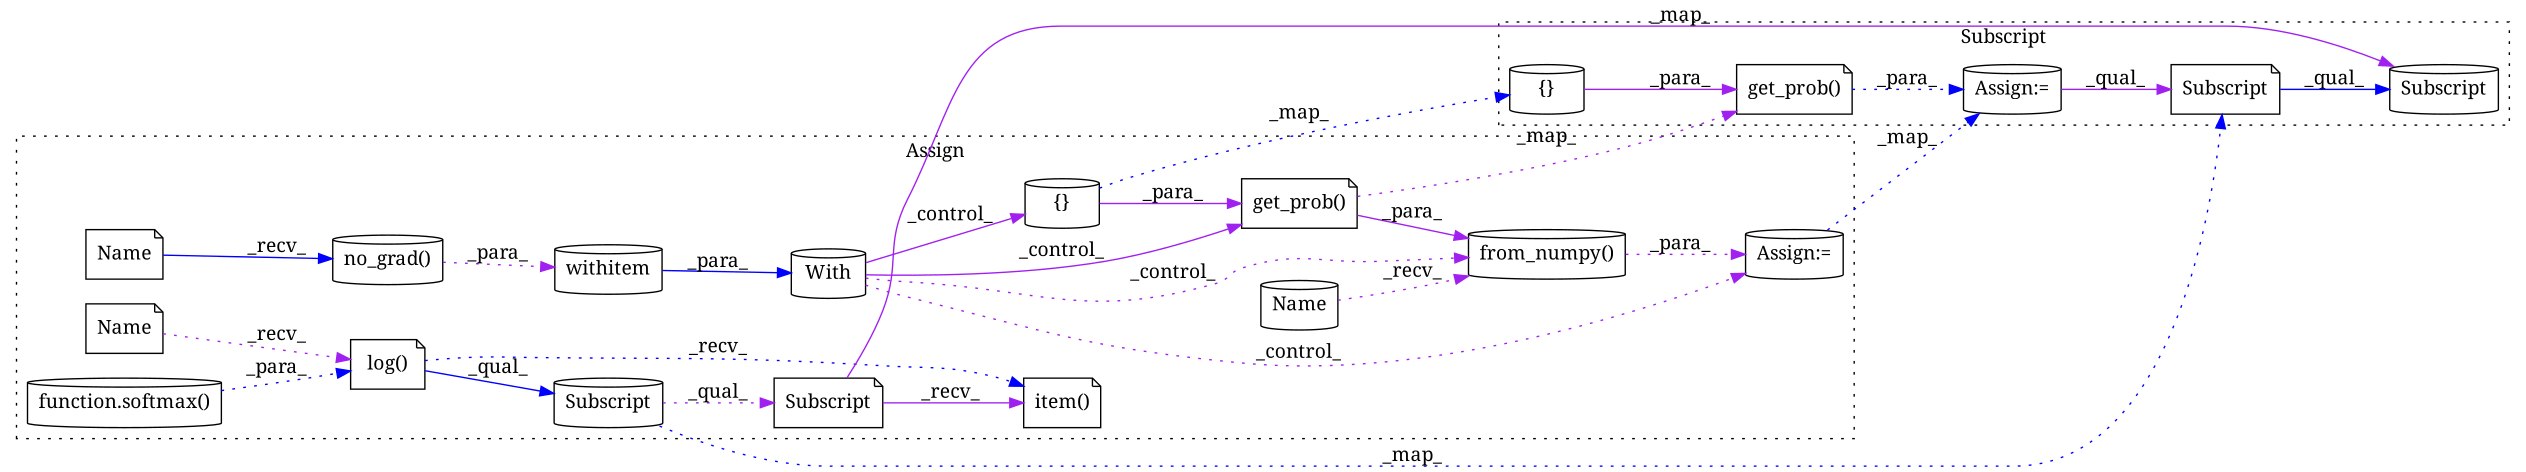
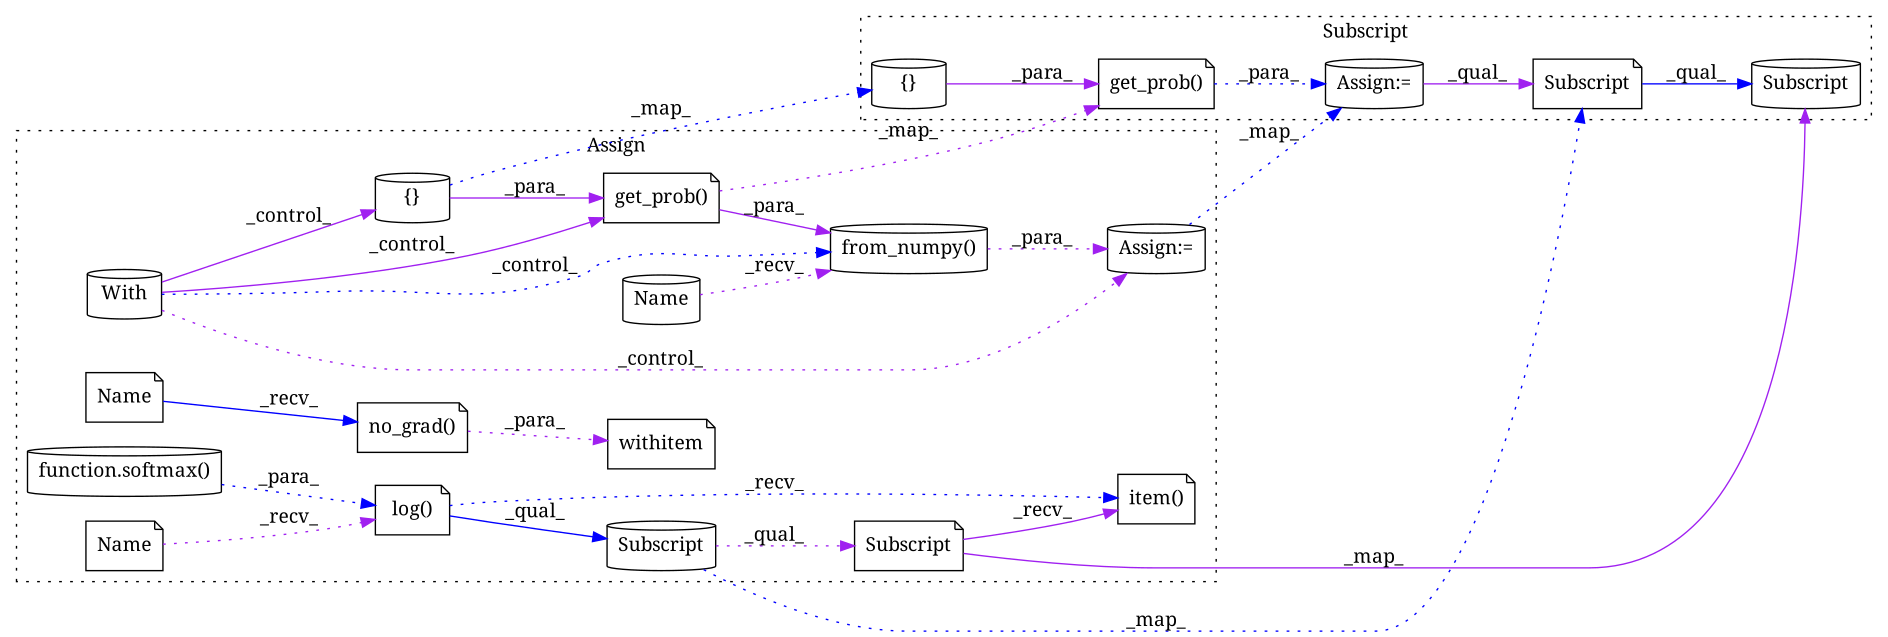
node "no_grad()": shape cylinder -> note
node "withitem": shape cylinder -> note
edge "withitem" -> "With": removed, label "_para_"
edge "With" -> "from_numpy()": color purple -> blue
